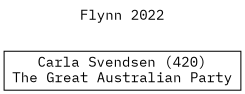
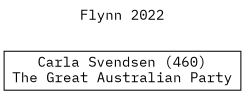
node "Carla Svendsen (420) The Great Australian Party": label "Carla Svendsen (420) The Great Australian Party" -> "Carla Svendsen (460) The Great Australian Party"
